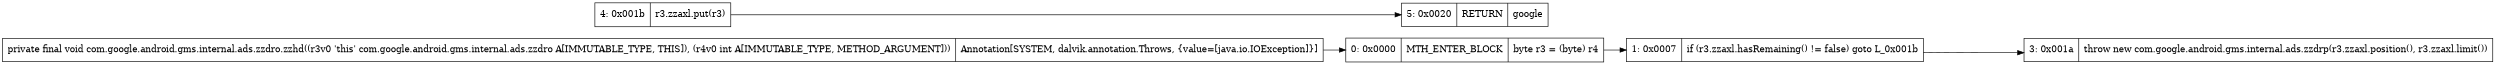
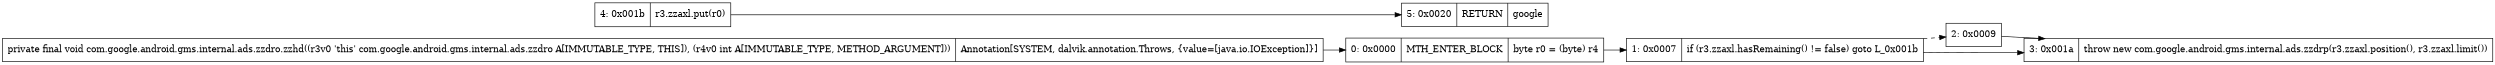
node "4: 0x001b": text "r3.zzaxl.put(r3)" -> "r3.zzaxl.put(r0)"
node "2: 0x0009": added
node "0: 0x0000": text "byte r3 = (byte) r4" -> "byte r0 = (byte) r4"
